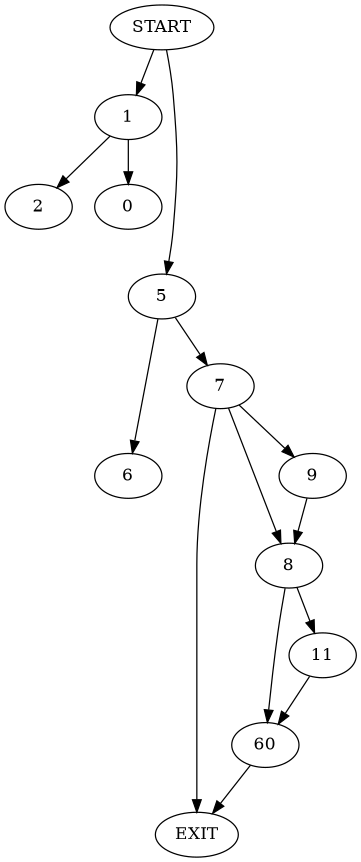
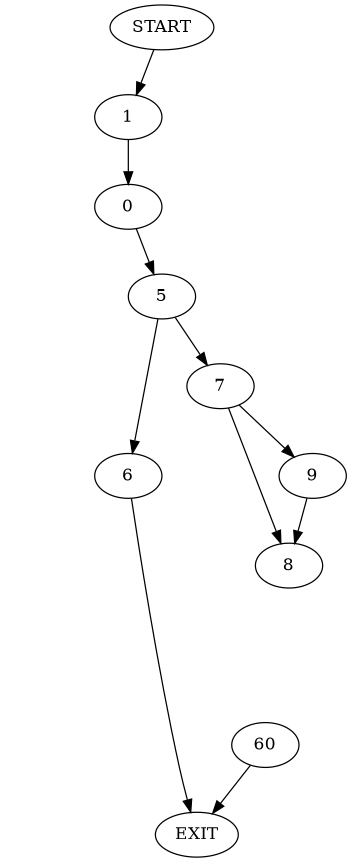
edge "START" -> "5": now "0" -> "5"
node "2": removed
edge "7" -> "EXIT": now "6" -> "EXIT"
edge "8" -> "60": removed
node "11": removed
